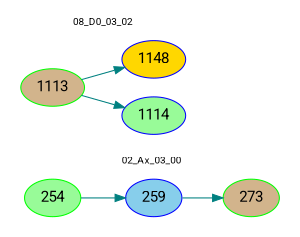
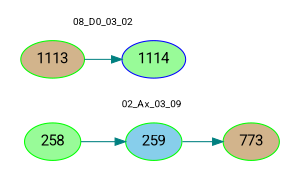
node "1148": removed
cluster "02_Ax_03_00": label "02_Ax_03_00" -> "02_Ax_03_09"
node "254": label "254" -> "258"
node "259": color blue -> green
node "273": label "273" -> "773"
